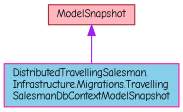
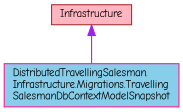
node "ModelSnapshot": label "ModelSnapshot" -> "Infrastructure"
